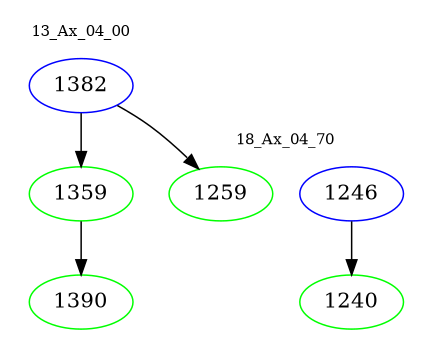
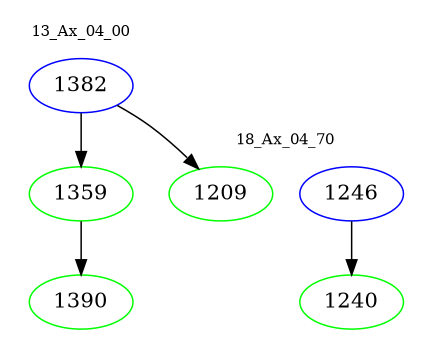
node "1259": label "1259" -> "1209"
